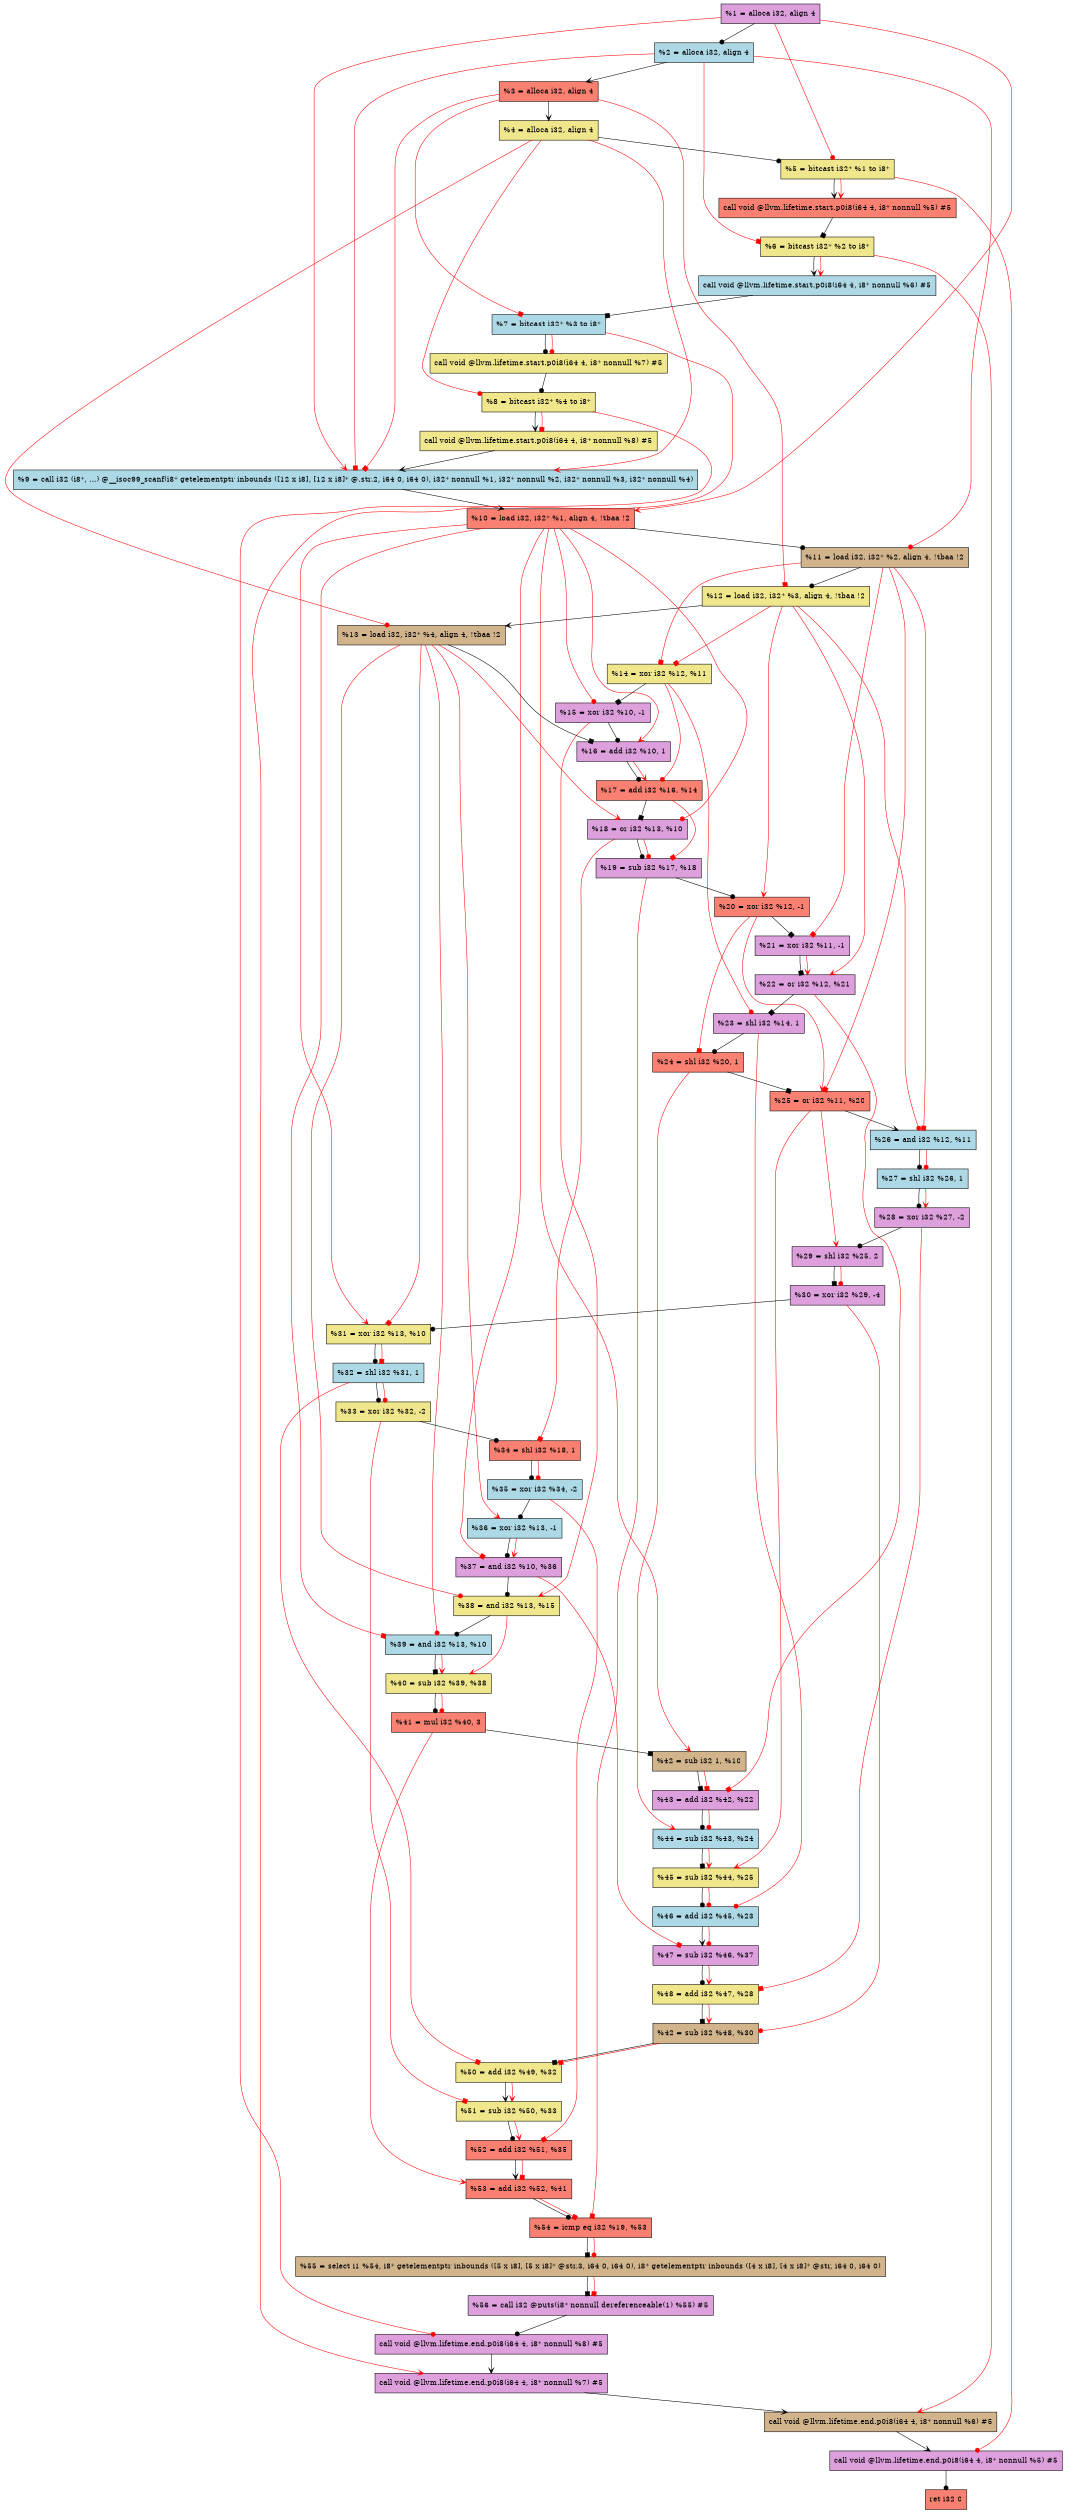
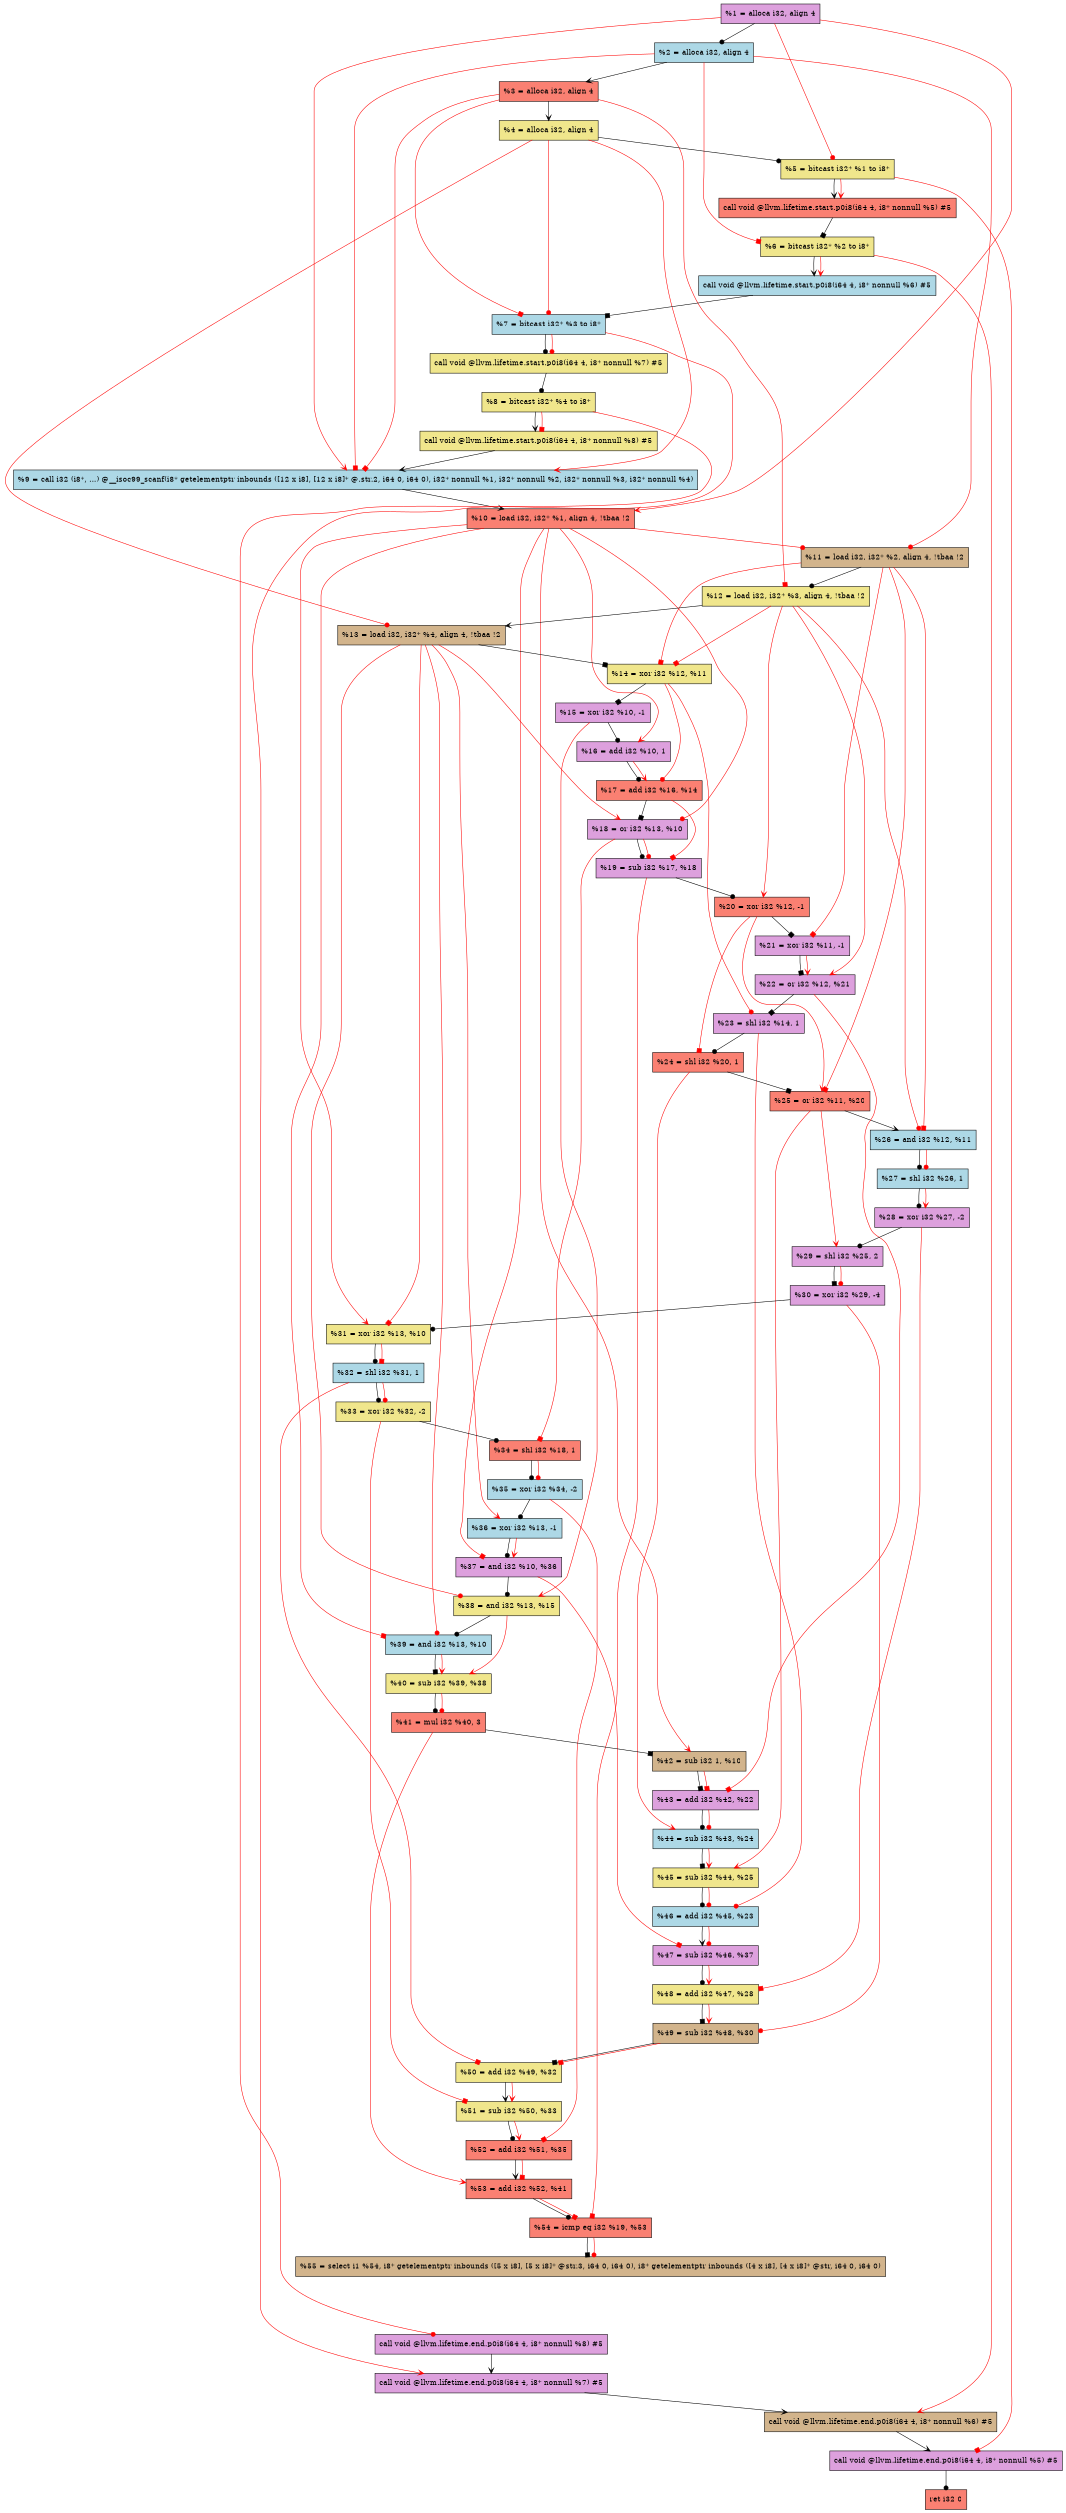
edge "%4 = alloca i32, align 4" -> "%8 = bitcast i32* %4 to i8*": now "%4 = alloca i32, align 4" -> "%7 = bitcast i32* %3 to i8*"
edge "%10 = load i32, i32* %1, align 4, !tbaa !2" -> "%11 = load i32, i32* %2, align 4, !tbaa !2": color black -> red
edge "%10 = load i32, i32* %1, align 4, !tbaa !2" -> "%15 = xor i32 %10, -1": removed
edge "%13 = load i32, i32* %4, align 4, !tbaa !2" -> "%16 = add i32 %10, 1": now "%13 = load i32, i32* %4, align 4, !tbaa !2" -> "%14 = xor i32 %12, %11"
edge "%5 = bitcast i32* %1 to i8*" -> "call void @llvm.lifetime.end.p0i8(i64 4, i8* nonnull %5) #5": arrowhead dot -> box
node "%42 = sub i32 %48, %30": label "%42 = sub i32 %48, %30" -> "%49 = sub i32 %48, %30"
node "%56 = call i32 @puts(i8* nonnull dereferenceable(1) %55) #5": removed
